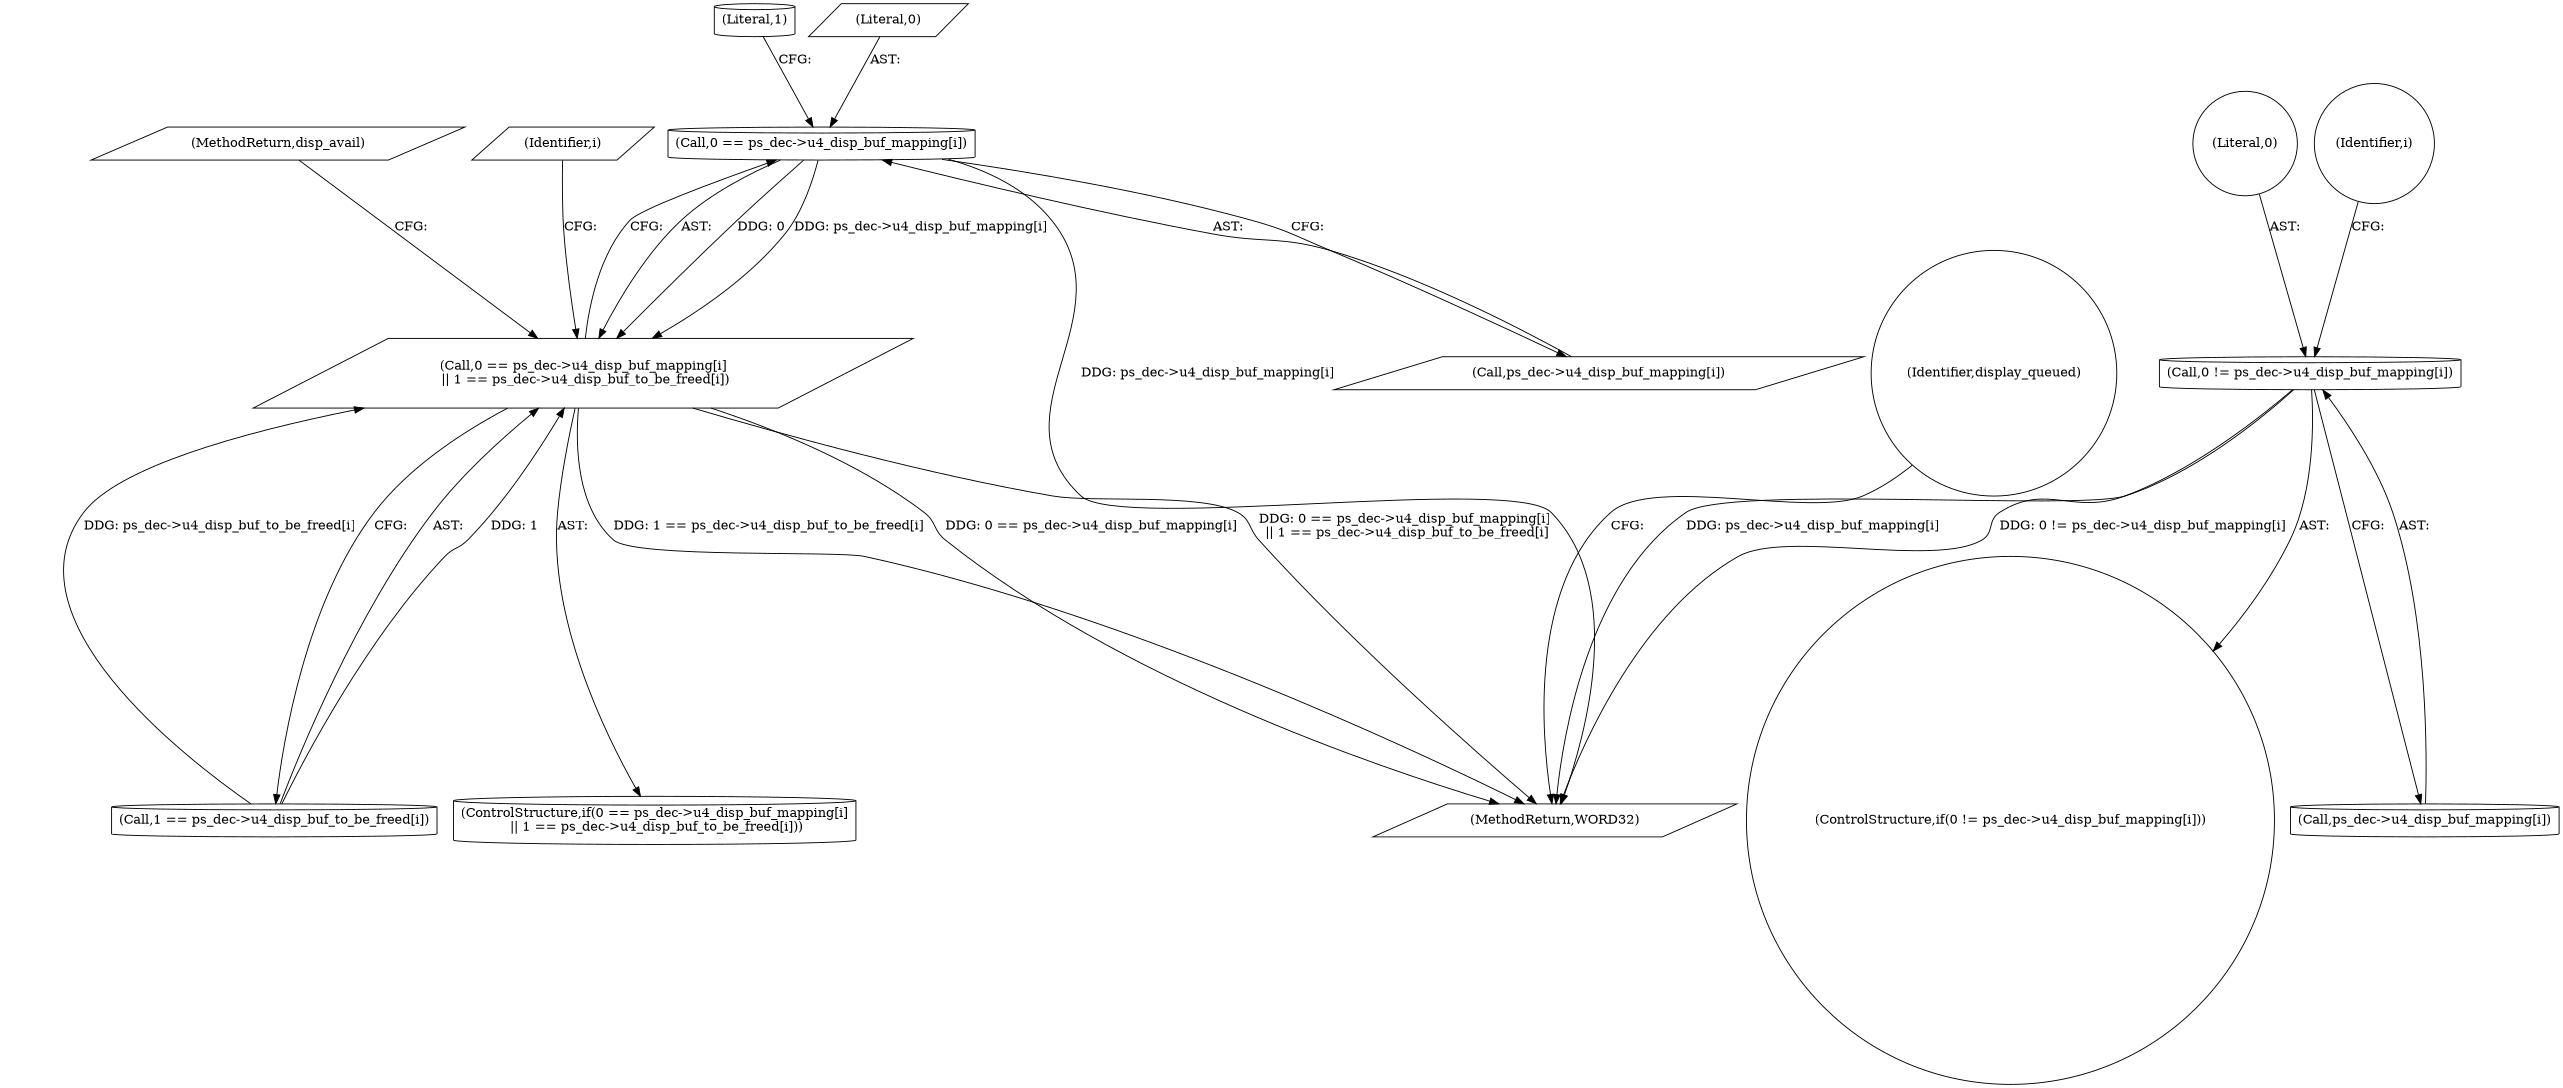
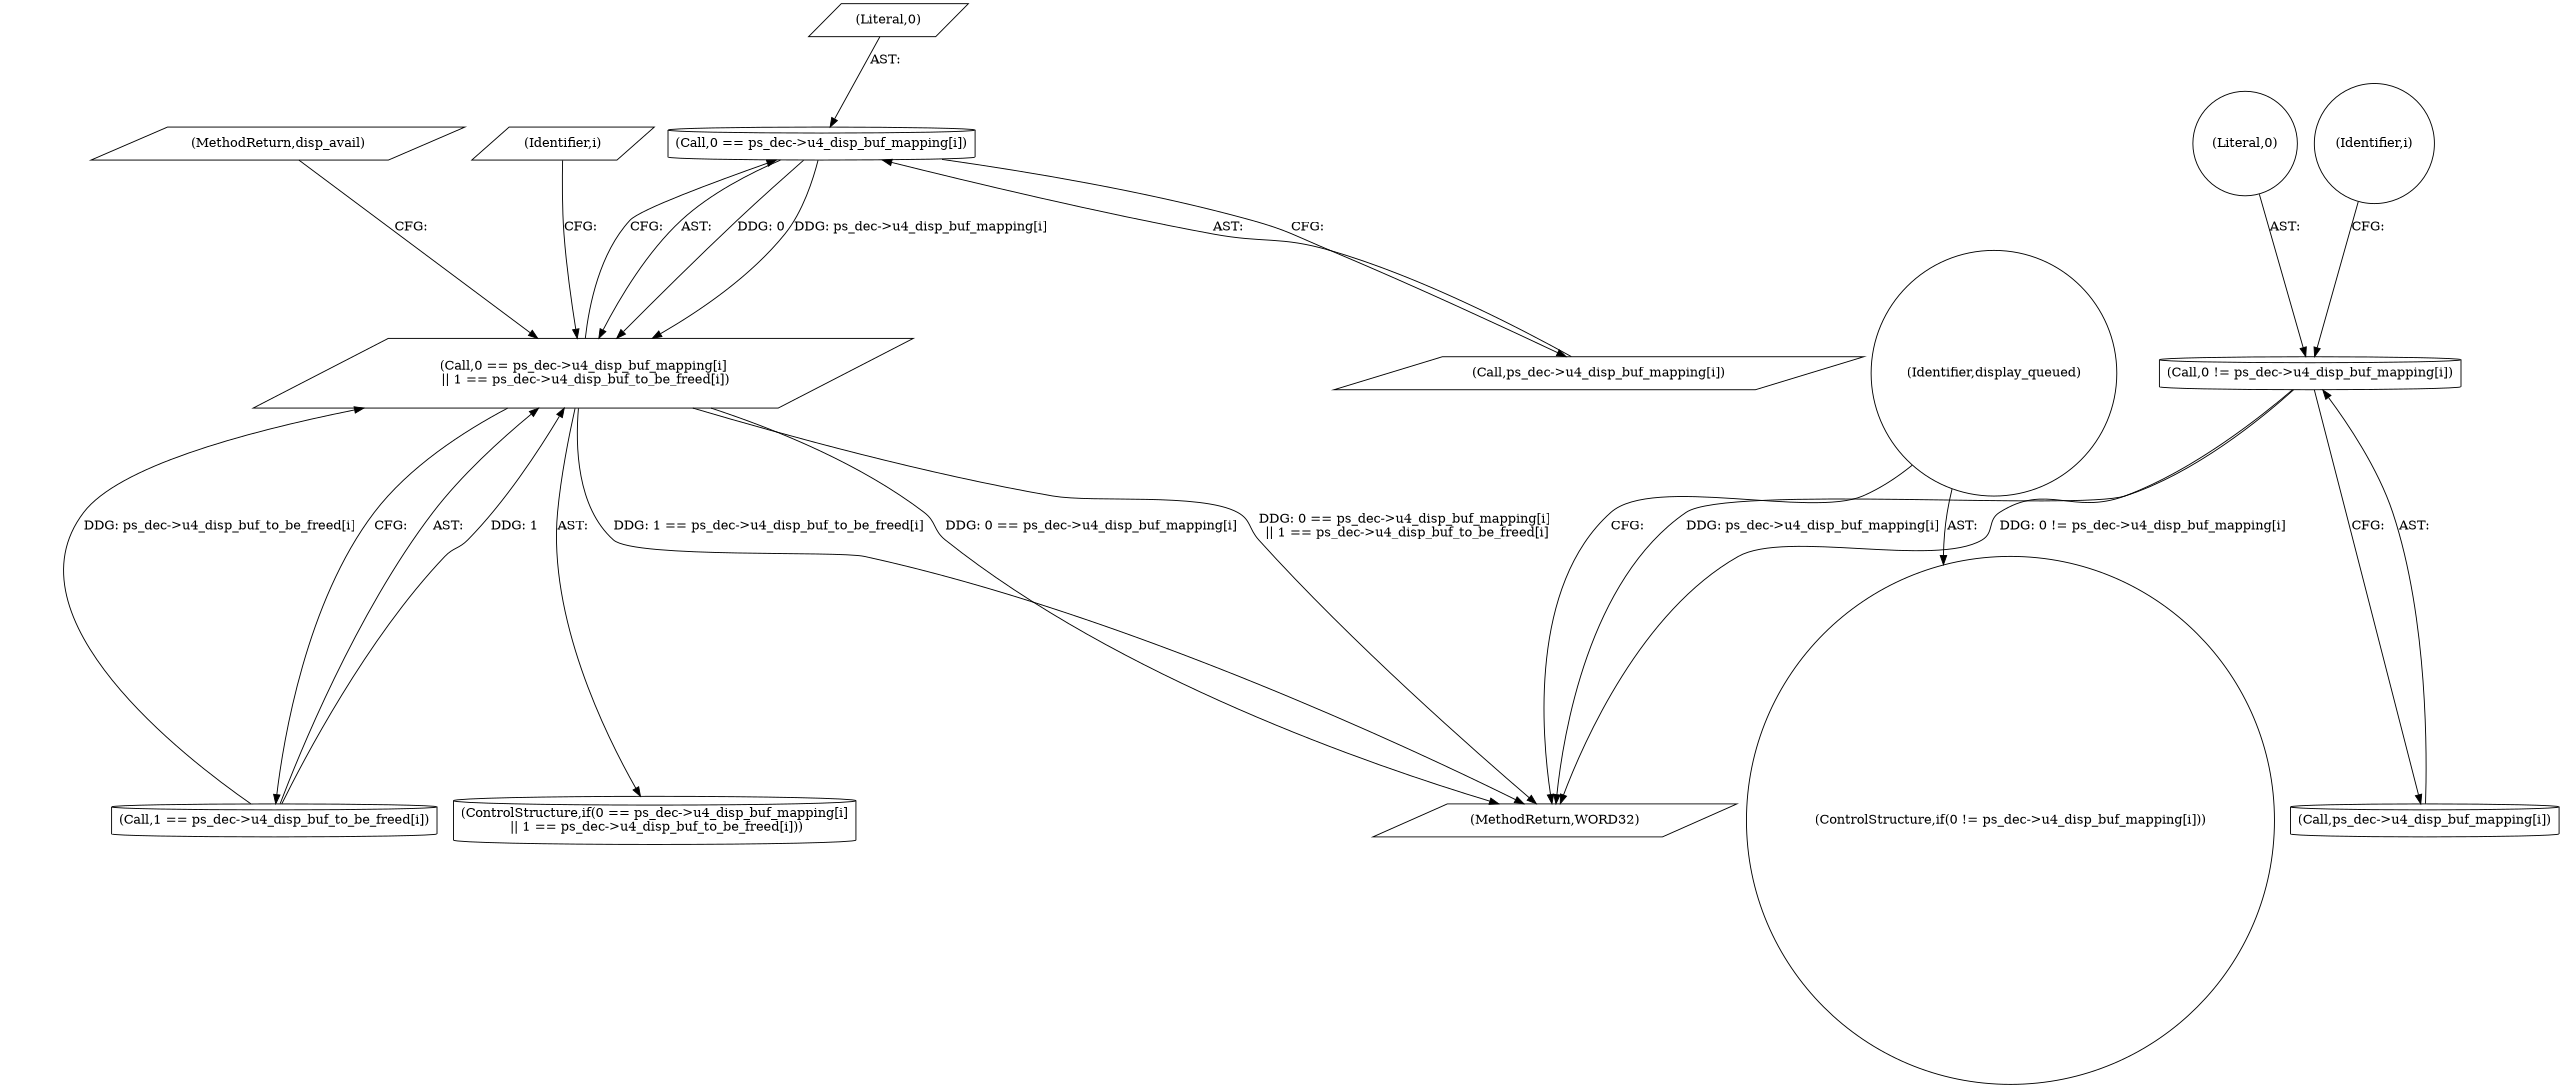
node "(Literal,1)": removed
edge "(Call,0 == ps_dec->u4_disp_buf_mapping[i])" -> "(MethodReturn,WORD32)": removed, label "DDG: ps_dec->u4_disp_buf_mapping[i]"
edge "(Call,0 != ps_dec->u4_disp_buf_mapping[i])" -> "(ControlStructure,if(0 != ps_dec->u4_disp_buf_mapping[i]))": now "(Identifier,display_queued)" -> "(ControlStructure,if(0 != ps_dec->u4_disp_buf_mapping[i]))"
